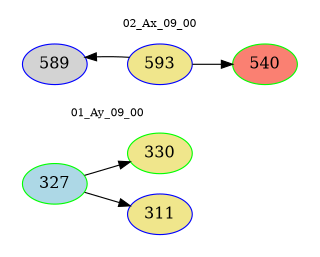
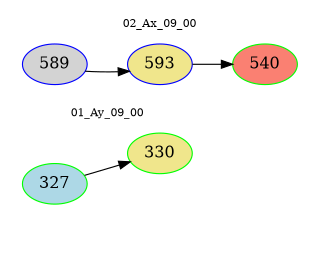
edge "593" -> "589": reversed
node "311": removed
